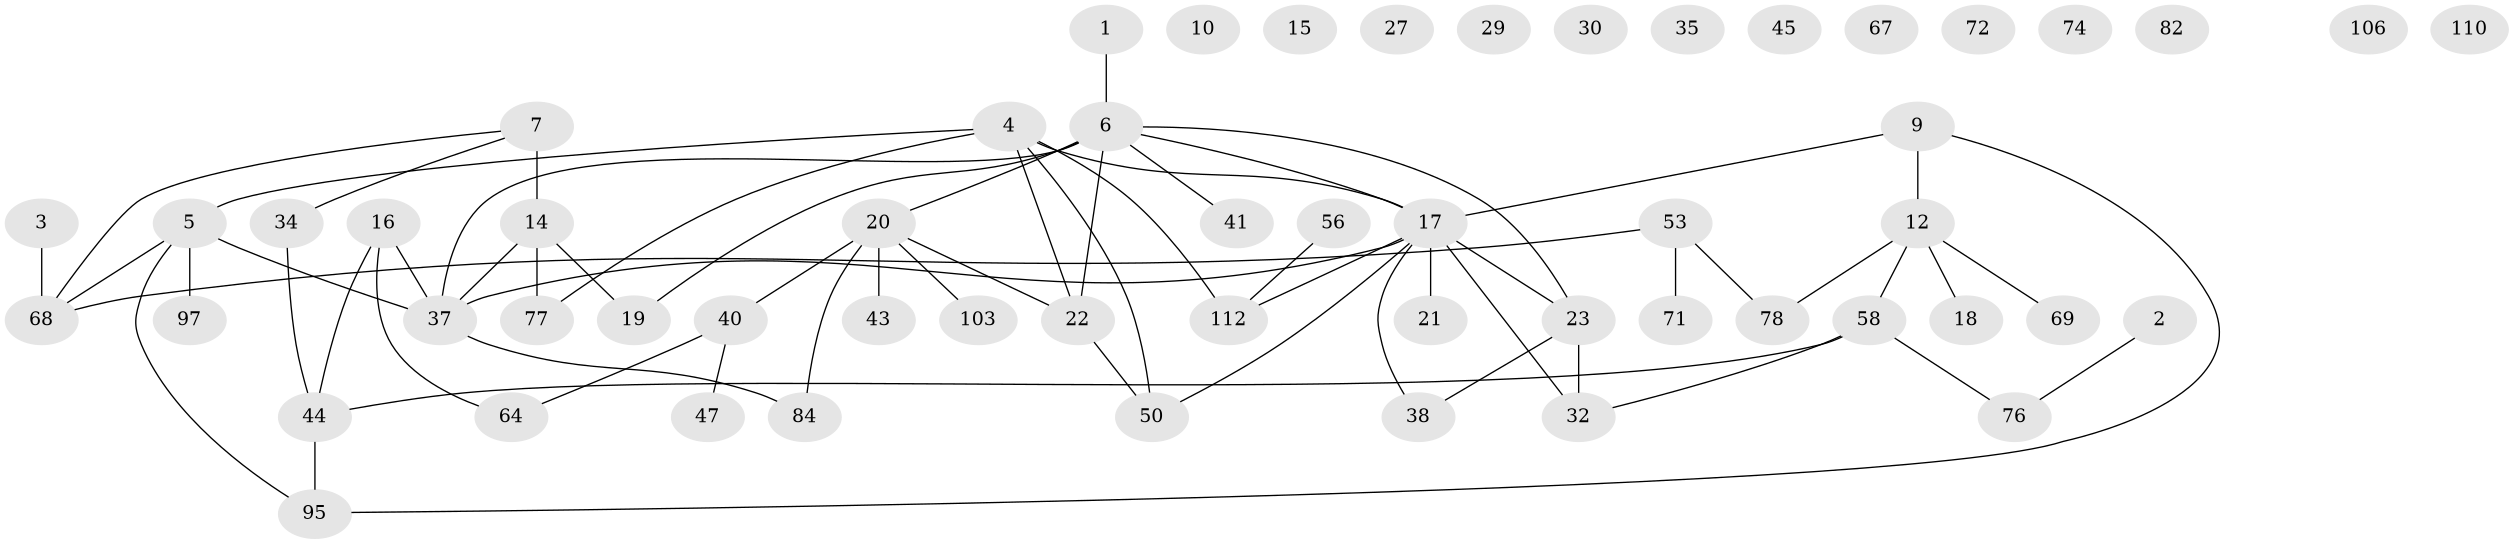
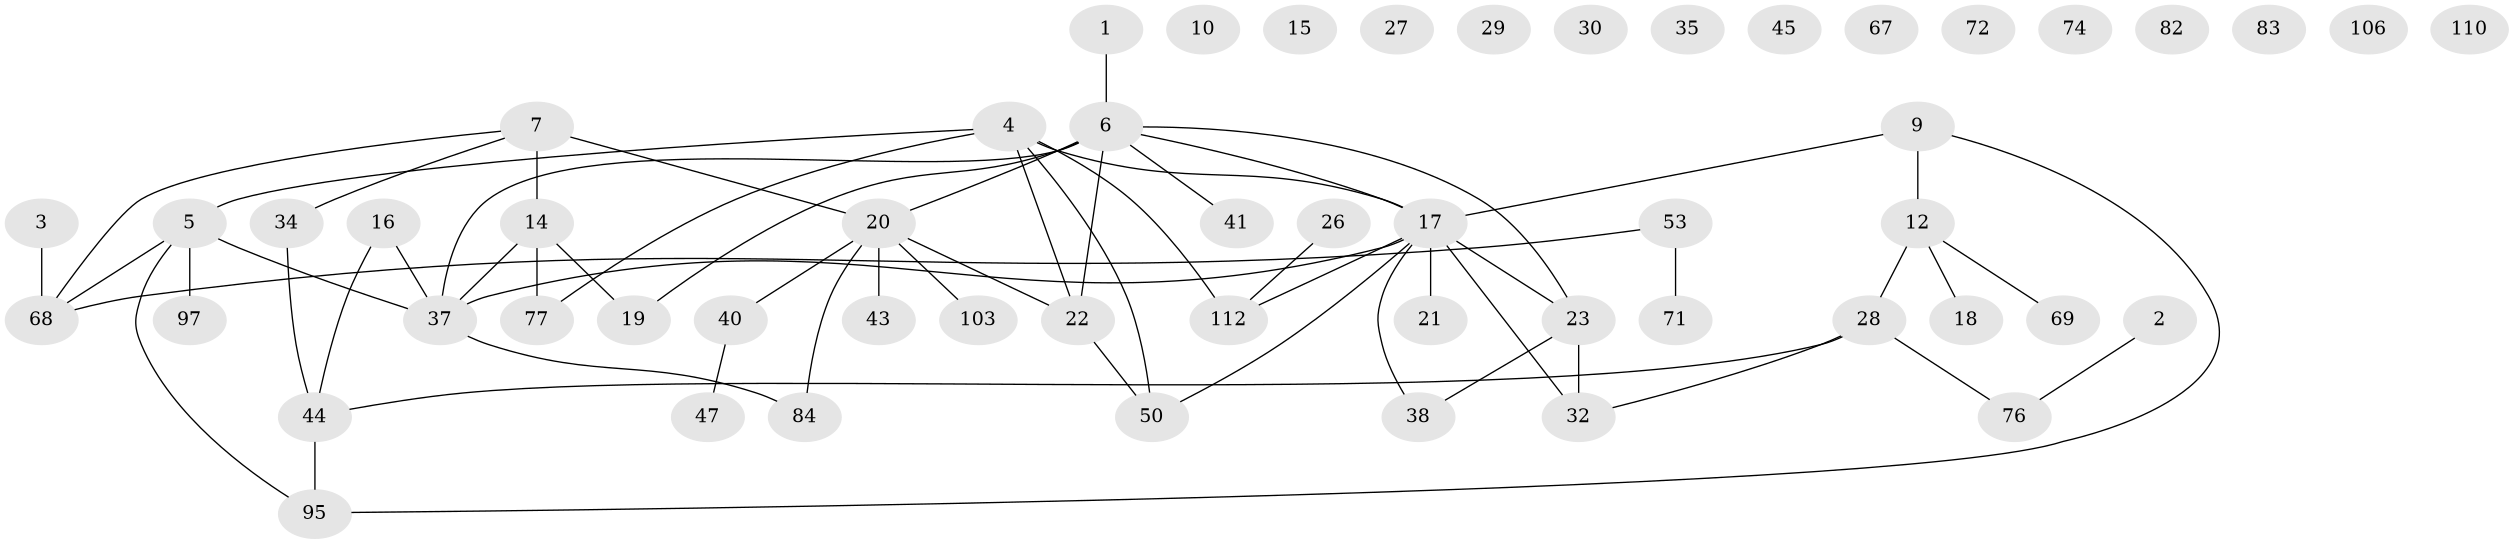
node "83": added
edge "7" -- "20": added
node "56": label "56" -> "26"
node "78": removed
node "58": label "58" -> "28"
node "64": removed
